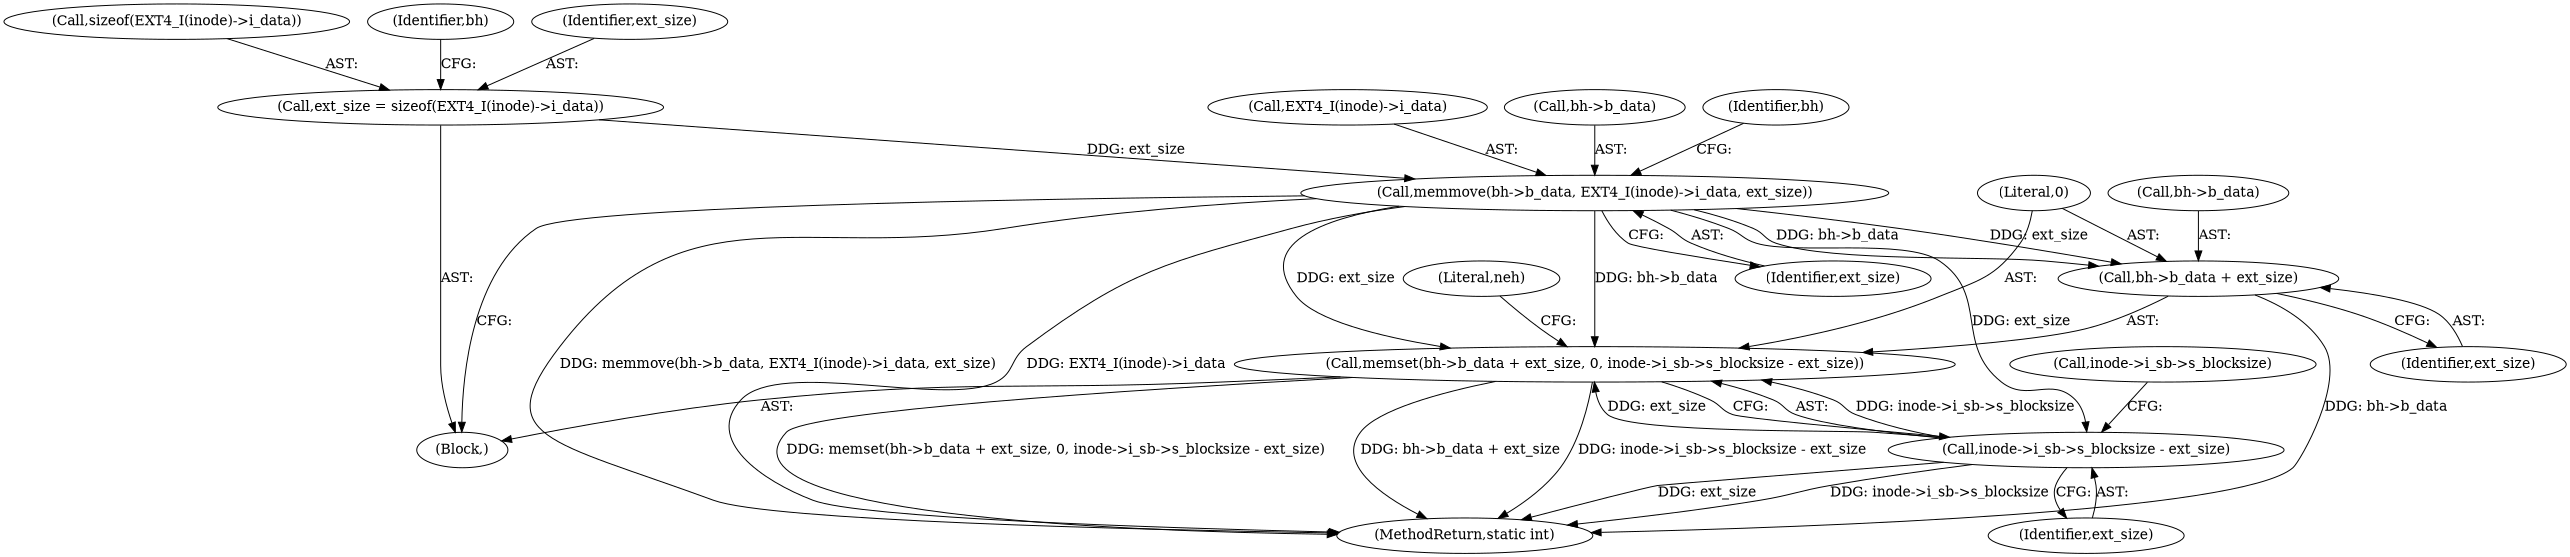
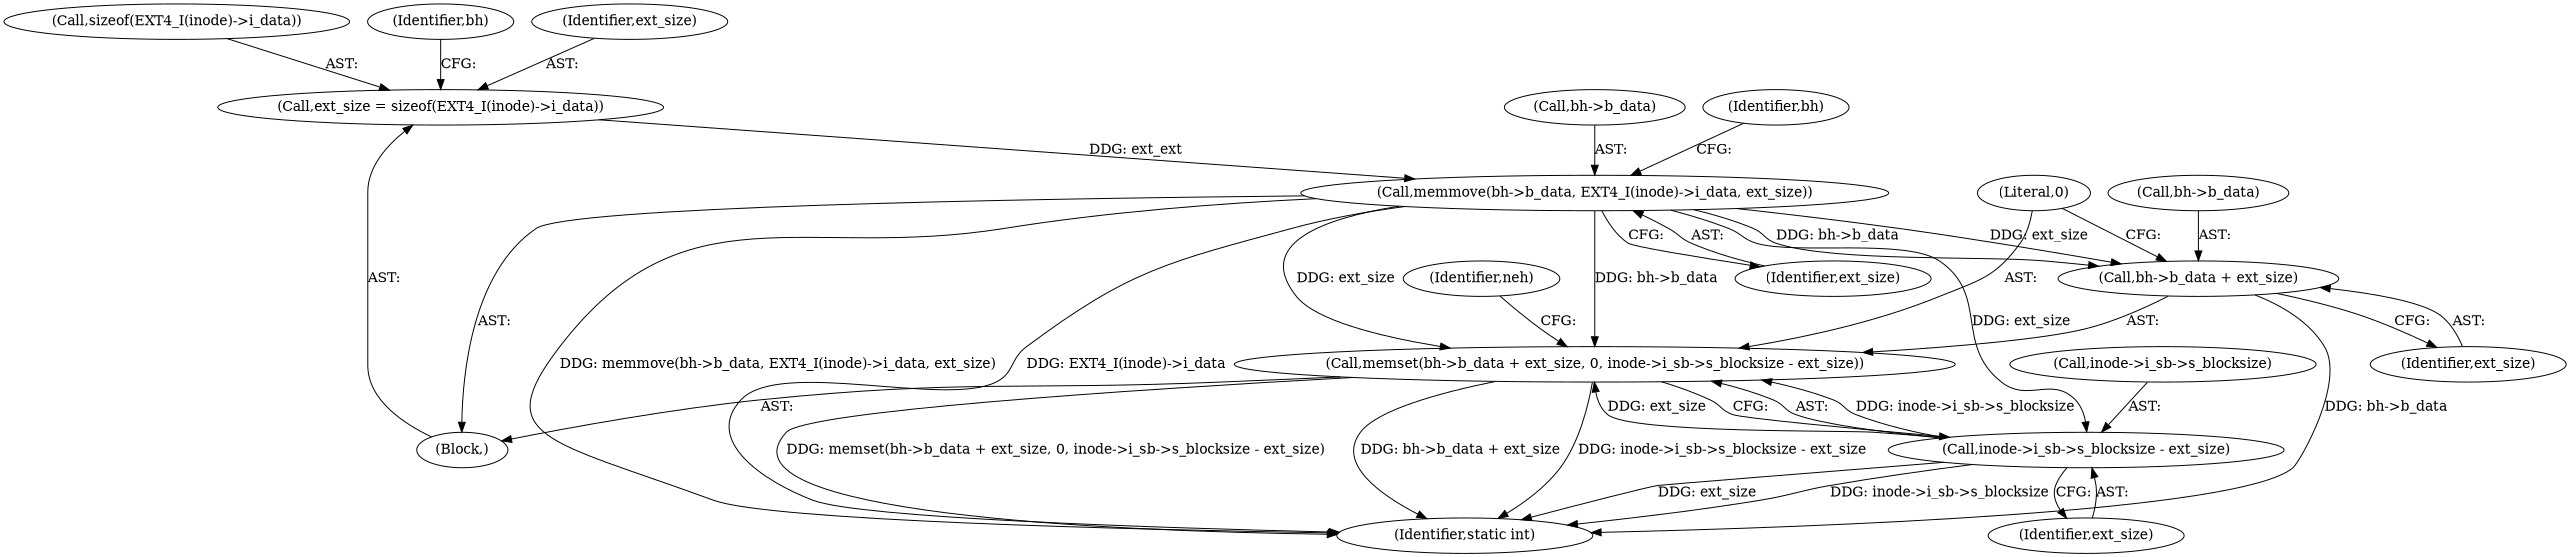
node "(Call,EXT4_I(inode)->i_data)": removed
edge "(Call,ext_size = sizeof(EXT4_I(inode)->i_data))" -> "(Call,memmove(bh->b_data, EXT4_I(inode)->i_data, ext_size))": label "DDG: ext_size" -> "DDG: ext_ext"
edge "(Literal,0)" -> "(Call,bh->b_data + ext_size)": label "AST: " -> "CFG: "
edge "(Call,ext_size = sizeof(EXT4_I(inode)->i_data))" -> "(Block,)": reversed
node "(Literal,neh)": label "(Literal,neh)" -> "(Identifier,neh)"
edge "(Call,memmove(bh->b_data, EXT4_I(inode)->i_data, ext_size))" -> "(Block,)": label "CFG: " -> "AST: "
edge "(Call,inode->i_sb->s_blocksize)" -> "(Call,inode->i_sb->s_blocksize - ext_size)": label "CFG: " -> "AST: "
node "(MethodReturn,static int)": label "(MethodReturn,static int)" -> "(Identifier,static int)"
